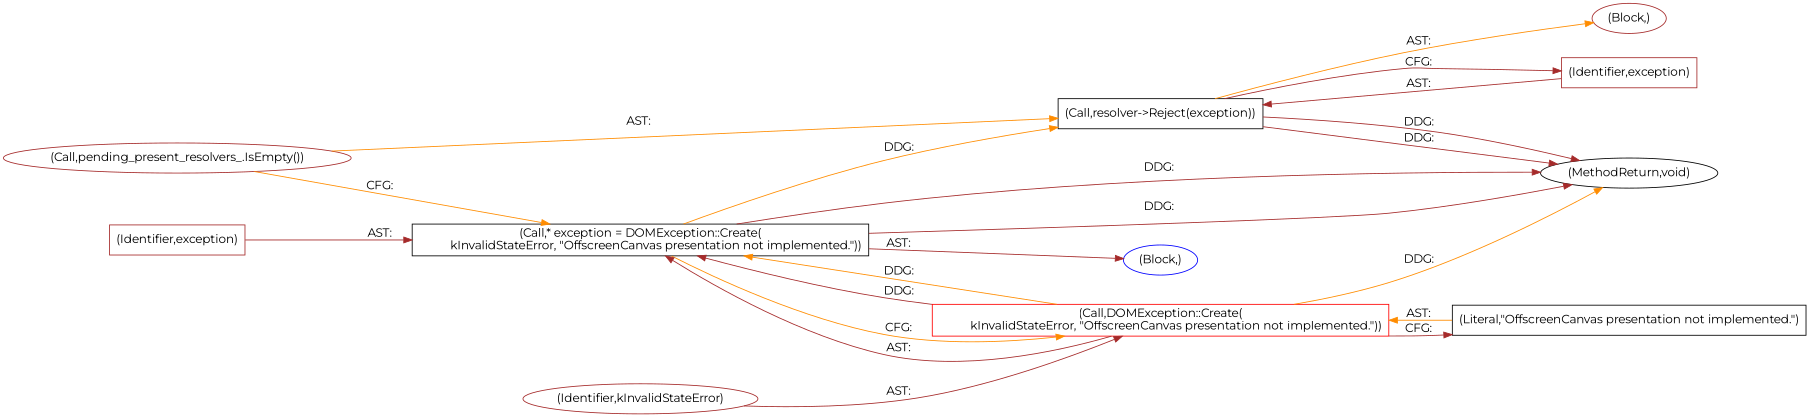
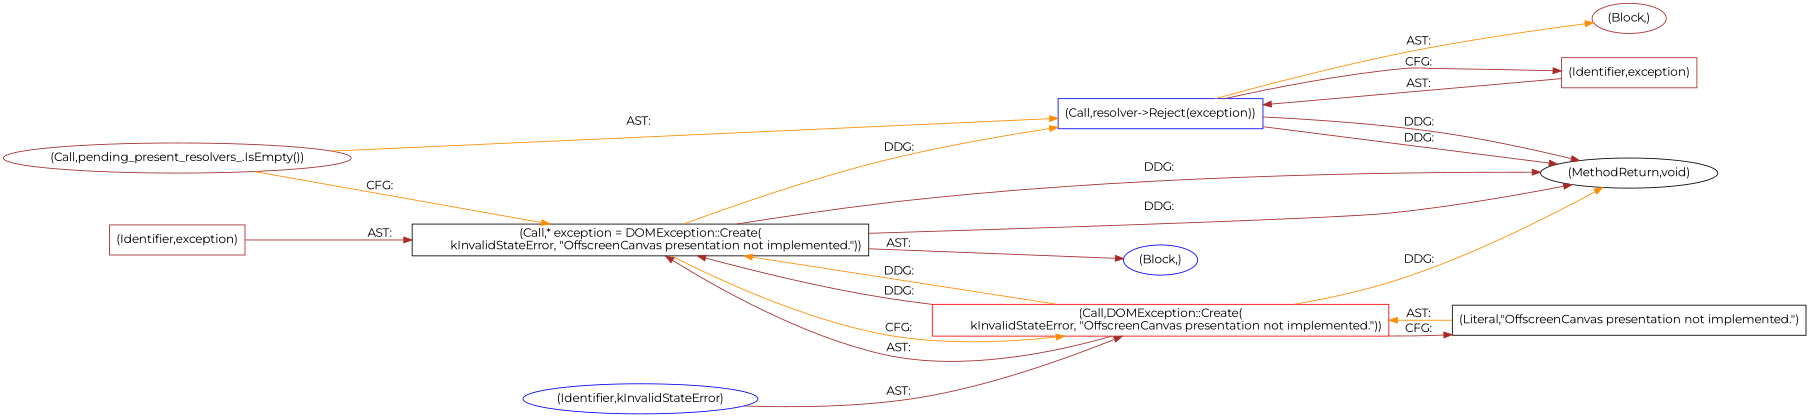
node "(Call,resolver->Reject(exception))": color black -> blue
node "(Identifier,kInvalidStateError)": color brown -> blue
